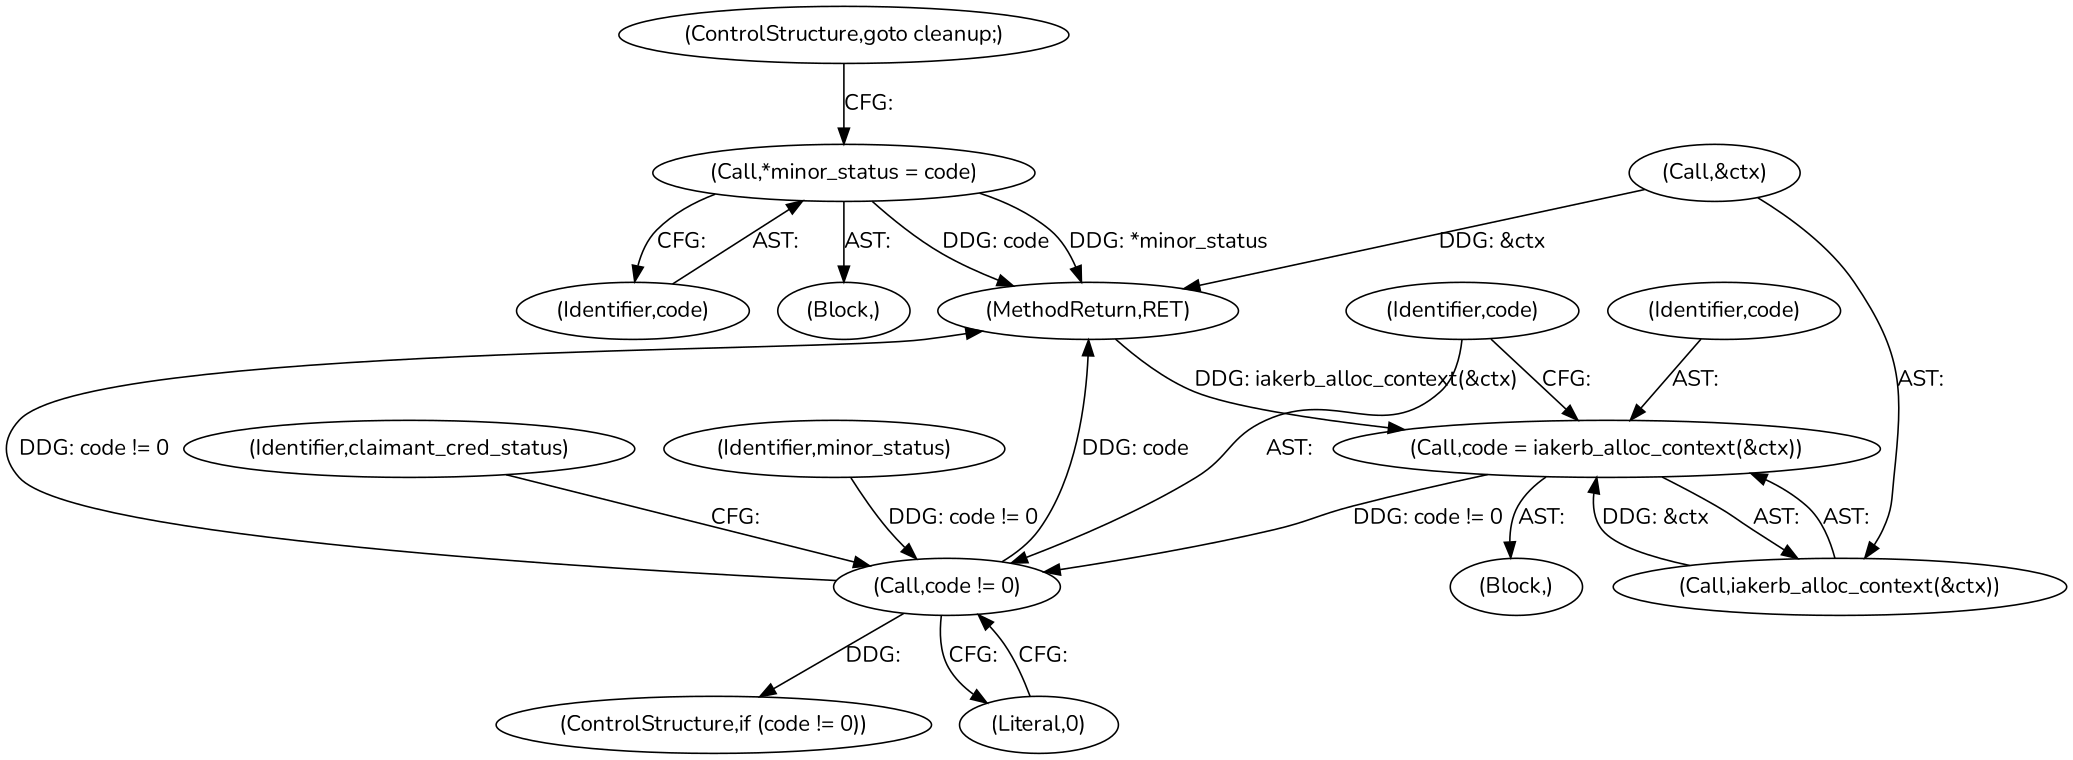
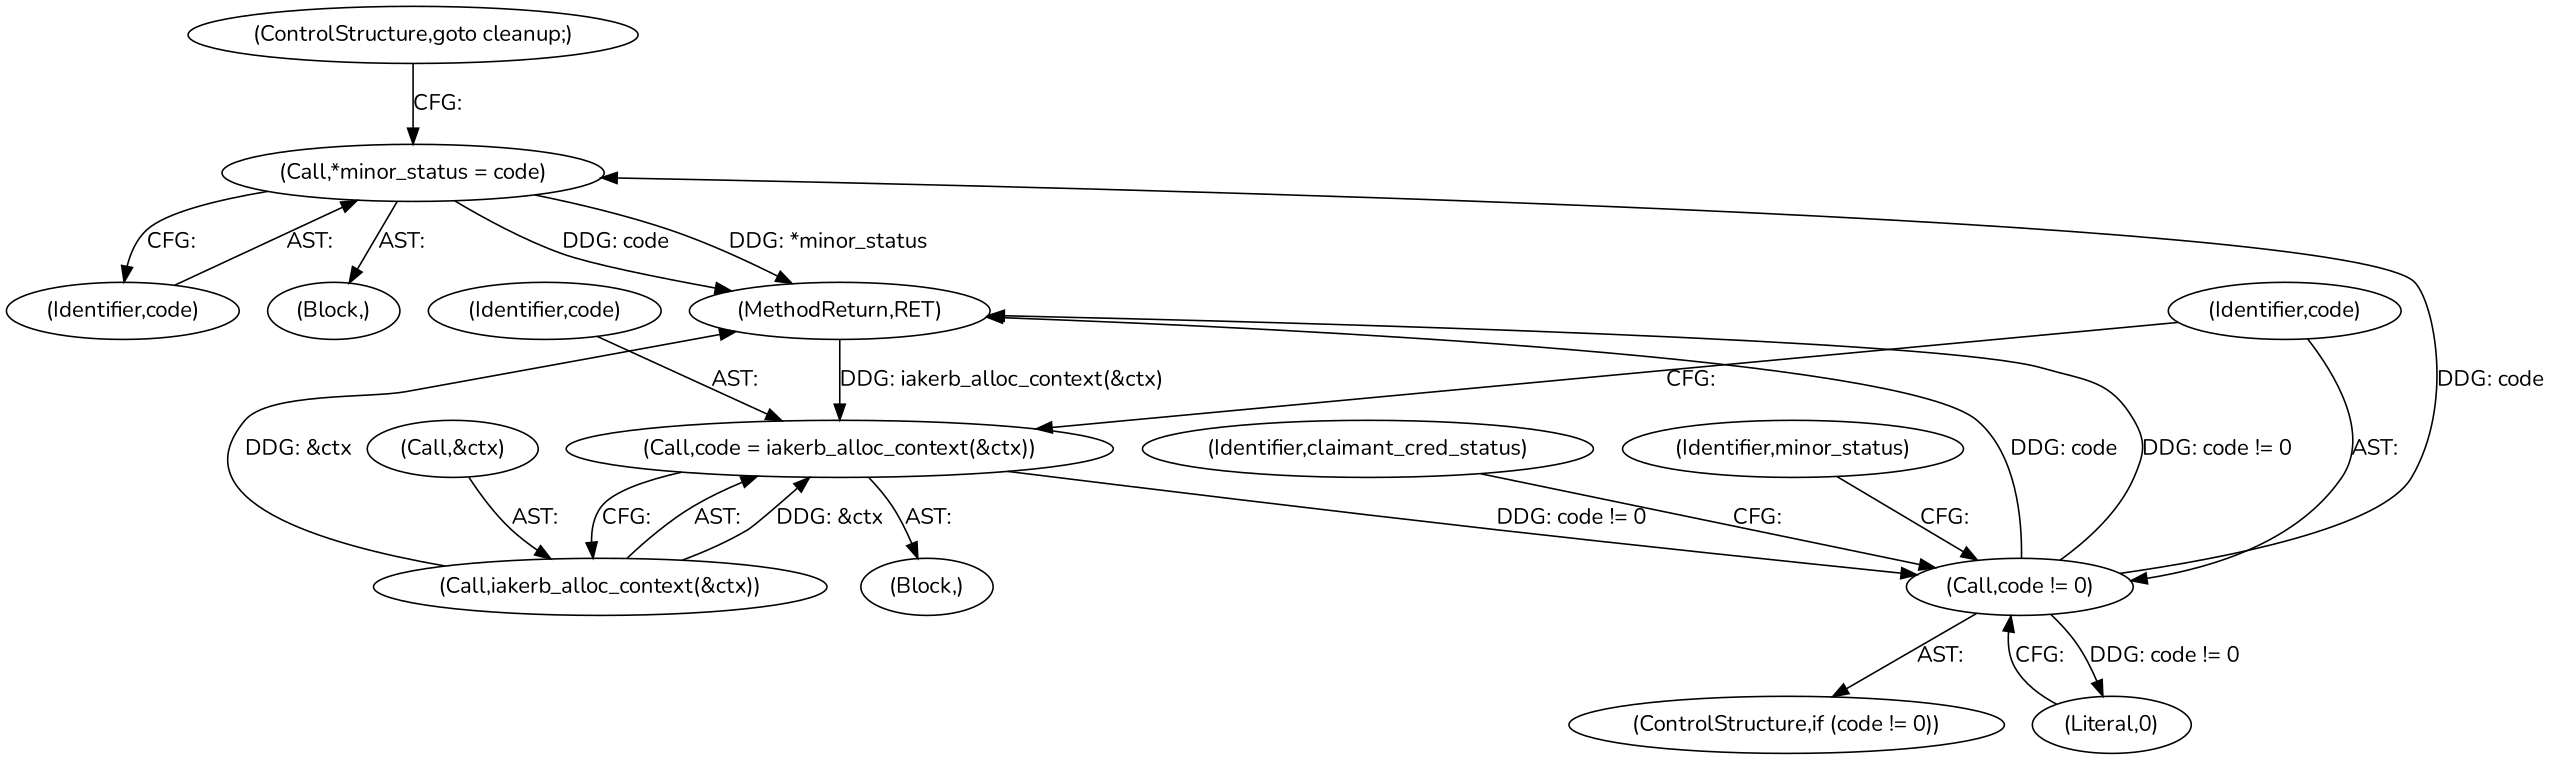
edge "(Call,code != 0)" -> "(Call,*minor_status = code)": added, label "DDG: code"
edge "(Call,&ctx)" -> "(MethodReturn,RET)": now "(Call,iakerb_alloc_context(&ctx))" -> "(MethodReturn,RET)"
edge "(Identifier,minor_status)" -> "(Call,code != 0)": label "DDG: code != 0" -> "CFG: "
edge "(Call,code = iakerb_alloc_context(&ctx))" -> "(Call,iakerb_alloc_context(&ctx))": label "AST: " -> "CFG: "
edge "(Call,code != 0)" -> "(ControlStructure,if (code != 0))": label "DDG: " -> "AST: "
edge "(Call,code != 0)" -> "(Literal,0)": label "CFG: " -> "DDG: code != 0"
